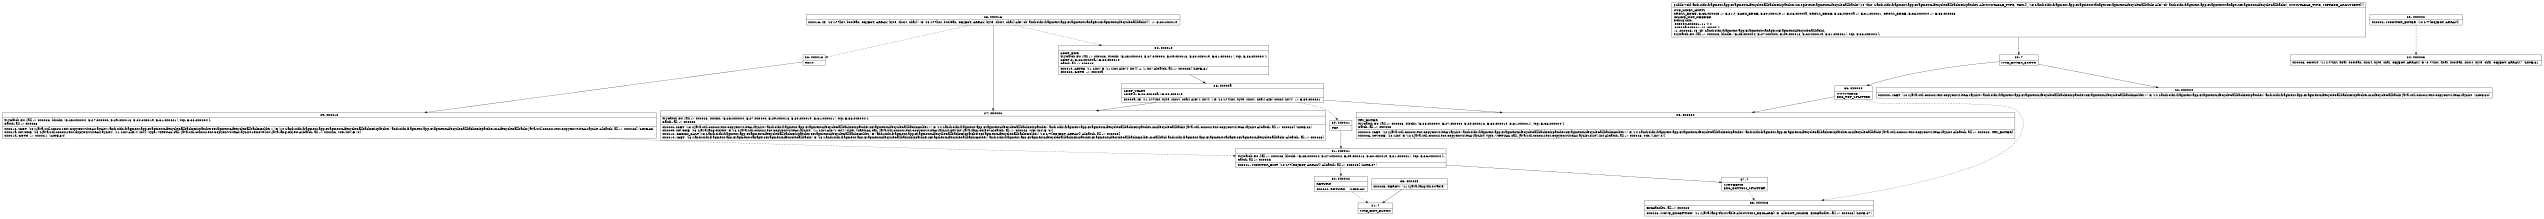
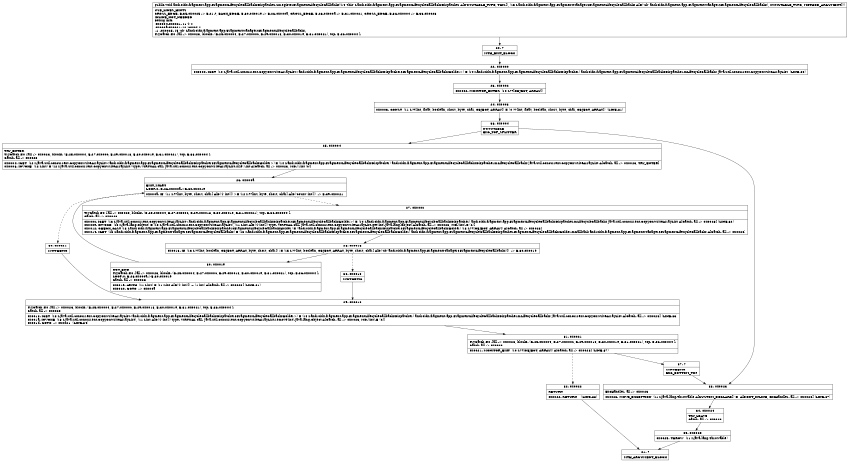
edge "28: 0x0016" -> "30: 0x001e": style dashed -> solid
edge "23: 0x0002" -> "24: 0x0003": style dashed -> solid
node "30: 0x001e": text "LOOP_END" -> "NOT_END"
node "38: 0x0018": text "CAST" -> "SYNTHETIC"
node "20: ?": text "MTH_ENTER_BLOCK" -> "MTH_EXIT_BLOCK"
edge "28: 0x0016" -> "27: 0x000c": reversed
edge "20: ?" -> "36: 0x0004": now "24: 0x0003" -> "36: 0x0004"
edge "22: 0x0000" -> "23: 0x0002": added
node "26: 0x000a": text "LOOP_START" -> "EXIT_START"
edge "26: 0x000a" -> "27: 0x000c": style solid -> dashed
edge "26: 0x000a" -> "25: 0x0004": reversed
node "39: 0x0021": text "TOP" -> "SYNTHETIC"
edge "39: 0x0021" -> "31: 0x0021": now "39: 0x0021" -> "29: 0x0018"
edge "36: 0x0004" -> "33: 0x0023": style dashed -> solid
edge "29: 0x0018" -> "31: 0x0021": style dashed -> solid
edge "31: 0x0021" -> "32: 0x0022": style solid -> dashed
node "37: ?": text "EXC_BOTTOM_SPLITTER" -> "EXC_BOTTOM_TOP"
edge "37: ?" -> "33: 0x0023": style dashed -> solid
edge "32: 0x0022" -> "21: ?": style dashed -> solid
node "21: ?": text "MTH_EXIT_BLOCK" -> "MTH_ARGUMENT_BLOCK"
node "34: 0x0024": added
